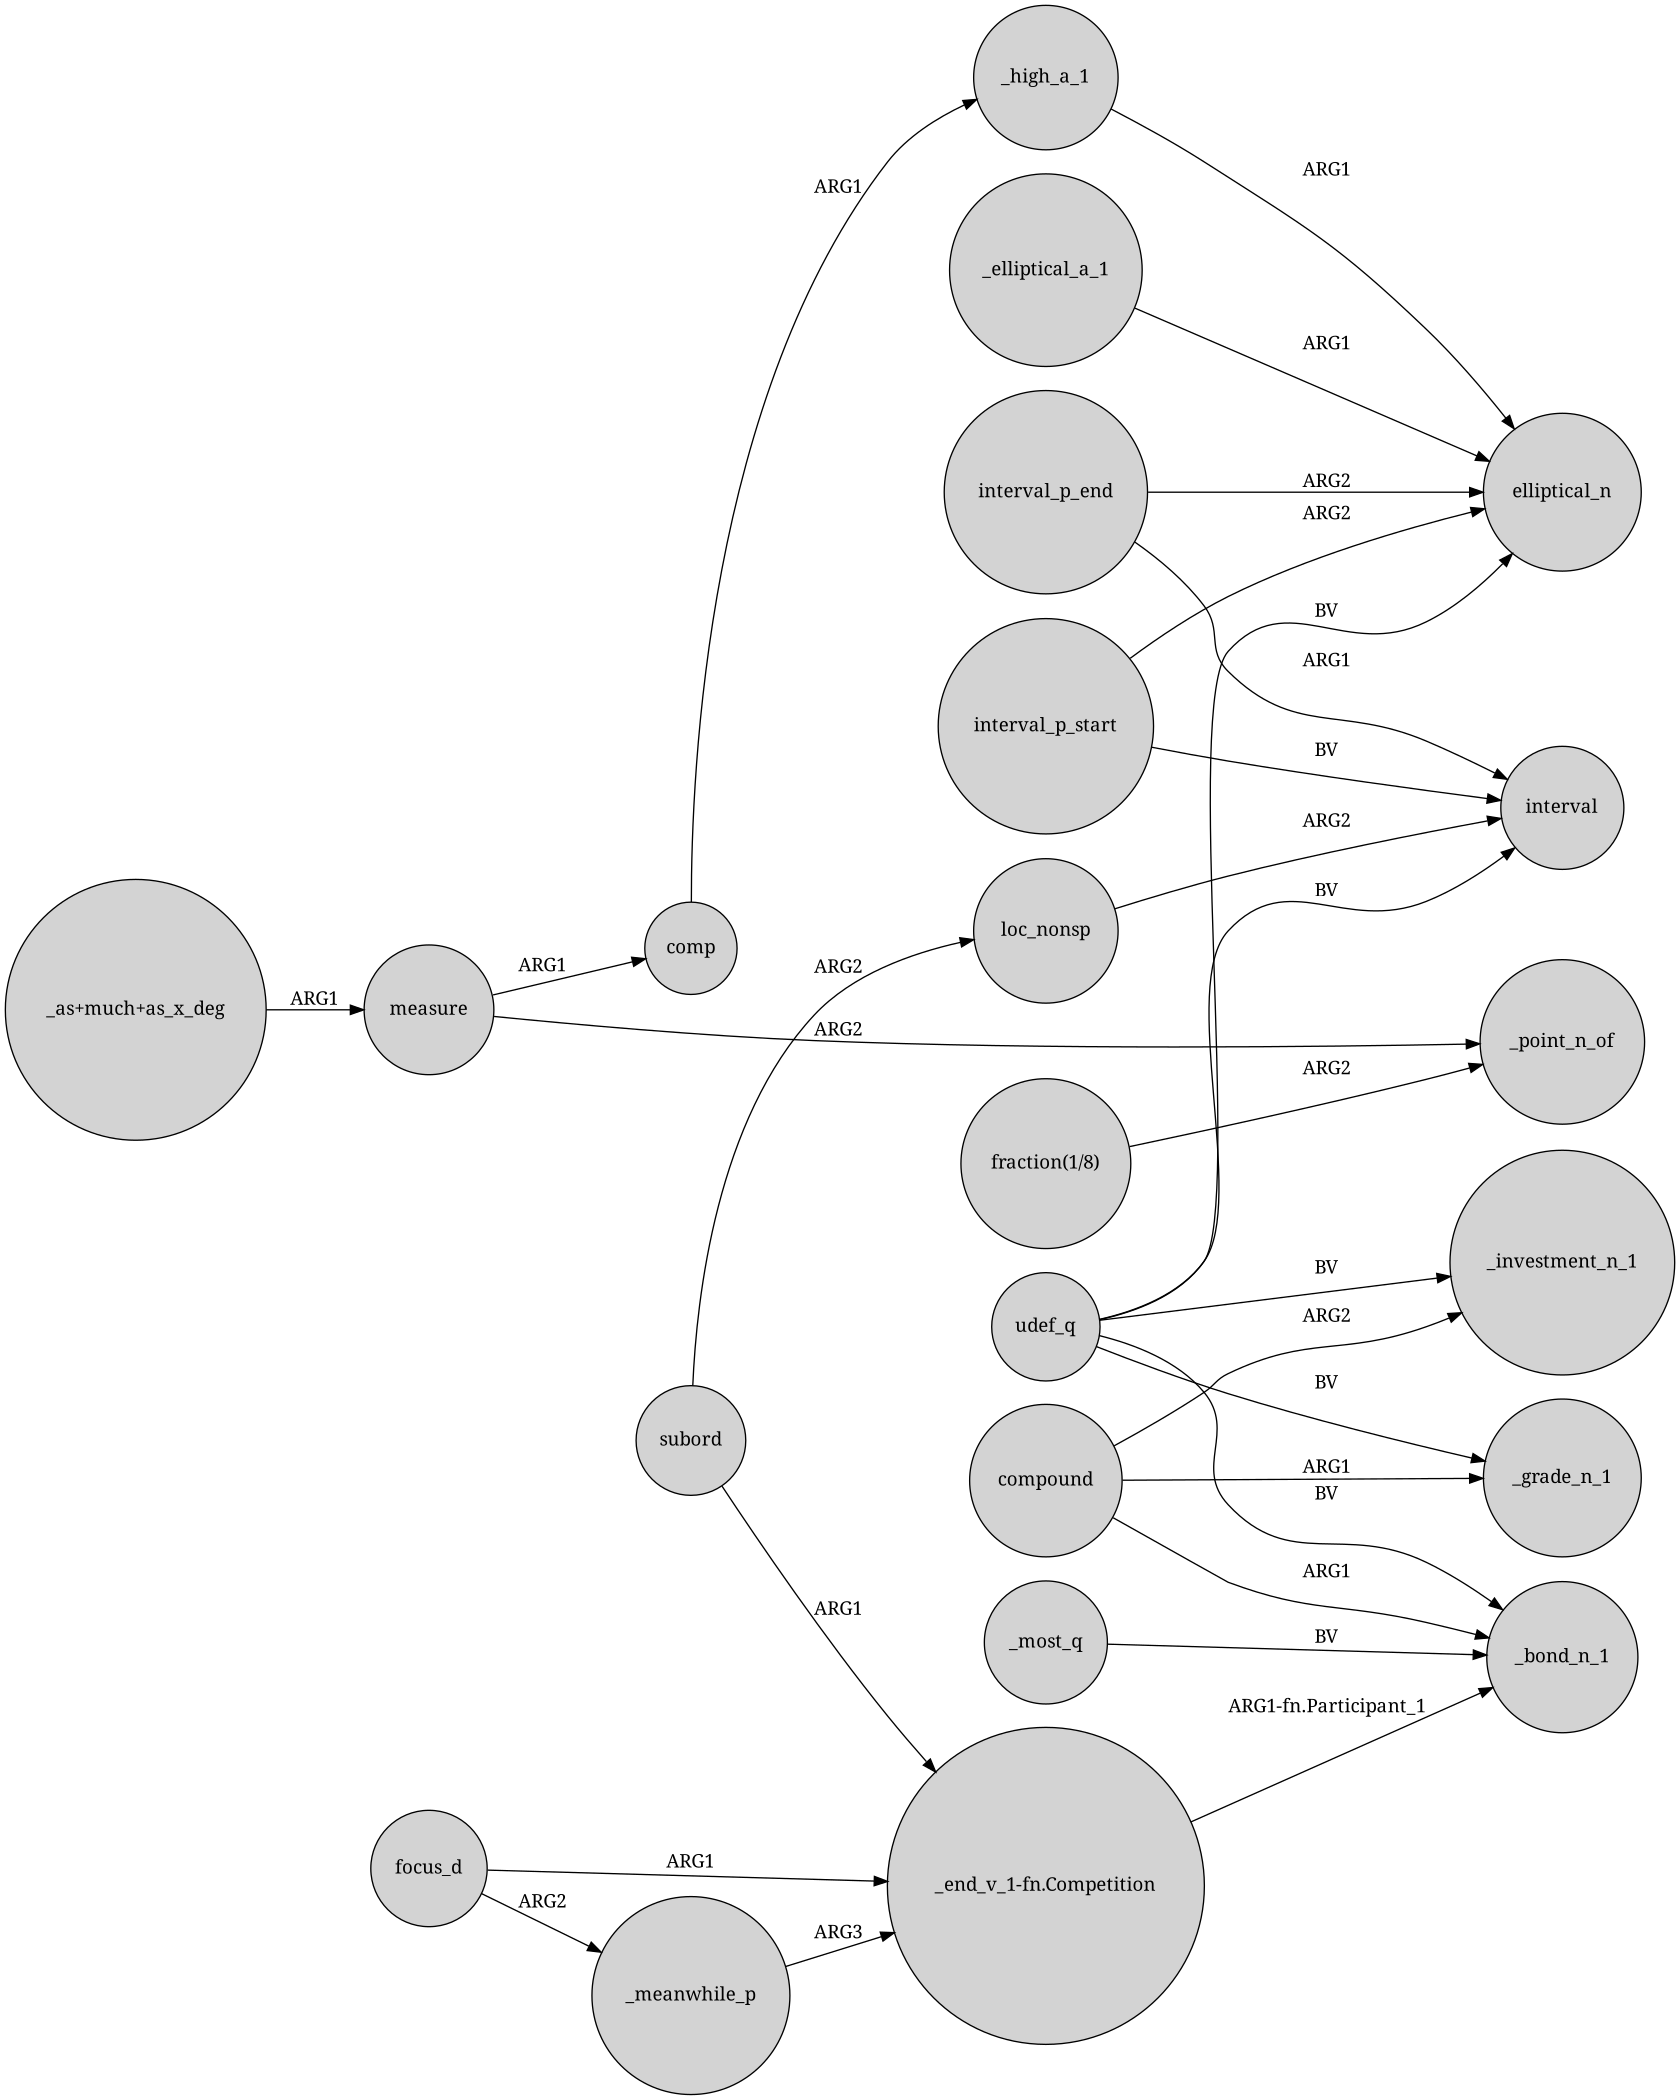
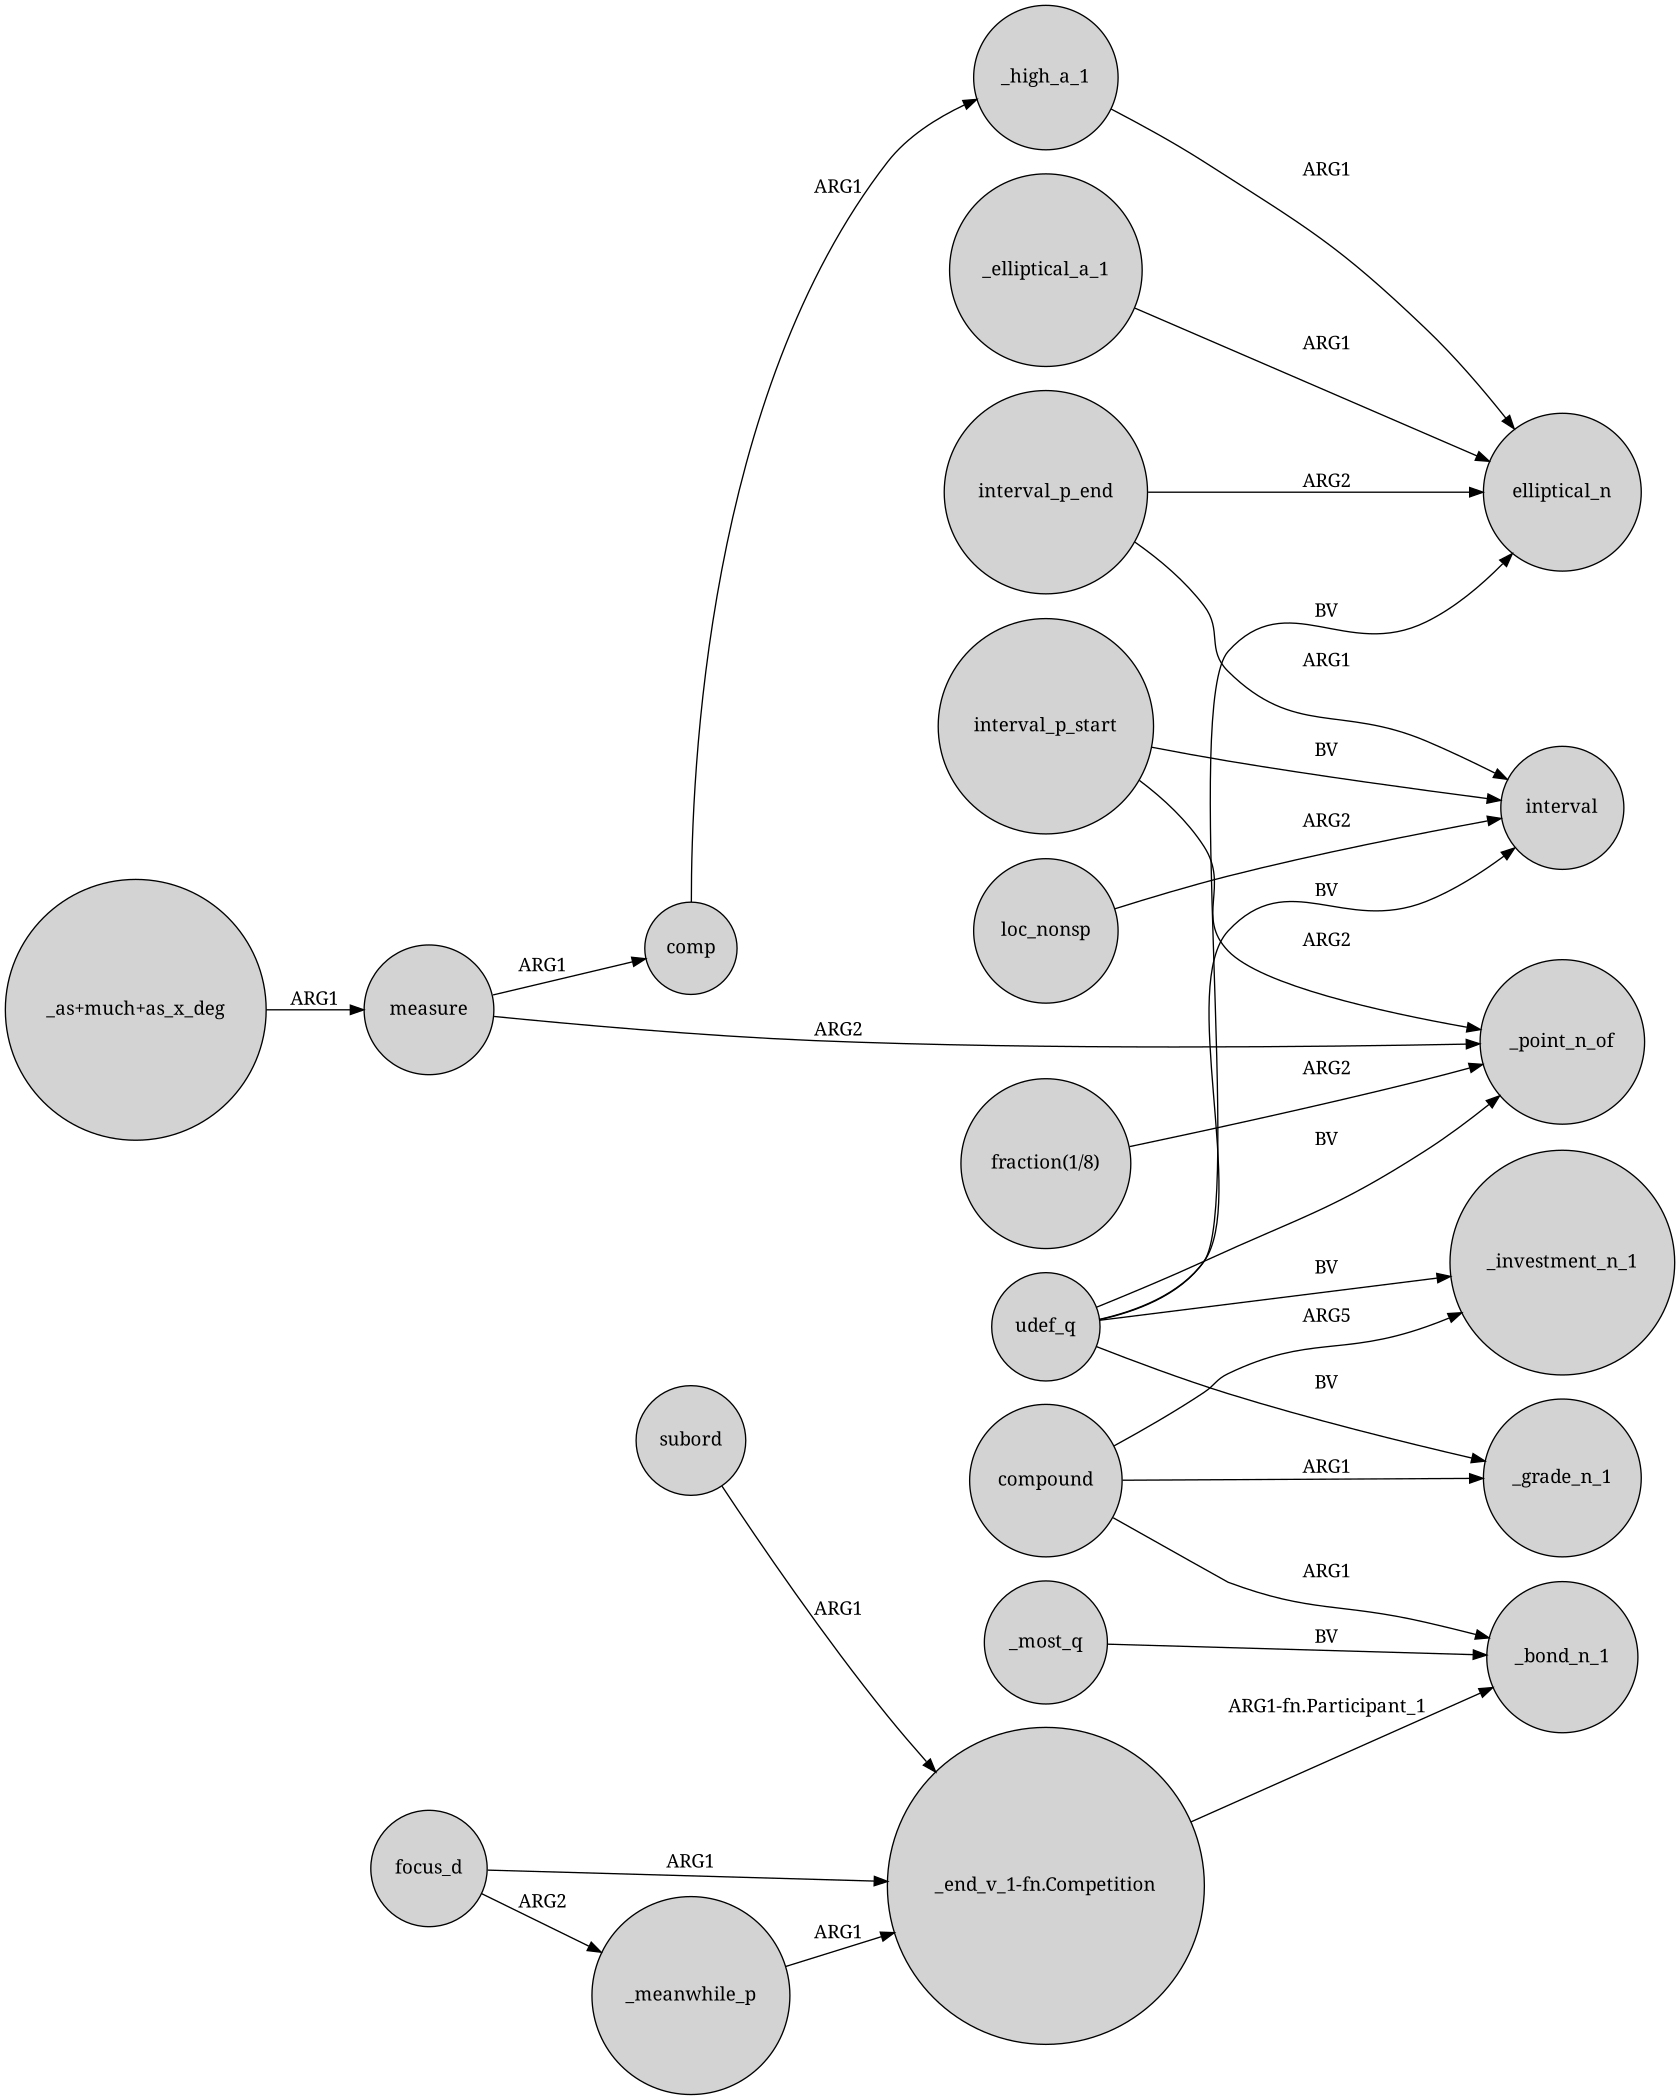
edge "interval_p_start" -> "elliptical_n": now "interval_p_start" -> "_point_n_of"
edge "subord" -> "loc_nonsp": removed, label "ARG2"
edge "compound" -> "_investment_n_1": label "ARG2" -> "ARG5"
edge "udef_q" -> "_bond_n_1": now "udef_q" -> "_point_n_of"
edge "_meanwhile_p" -> "_end_v_1-fn.Competition": label "ARG3" -> "ARG1"
